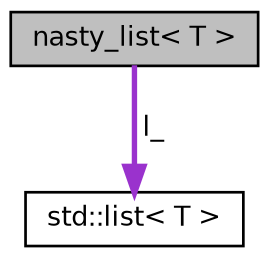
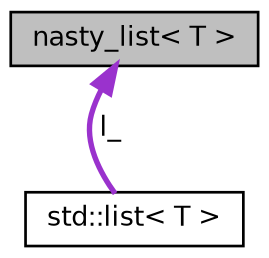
edge "nasty_list< T >" -> "std::list< T >": reversed
